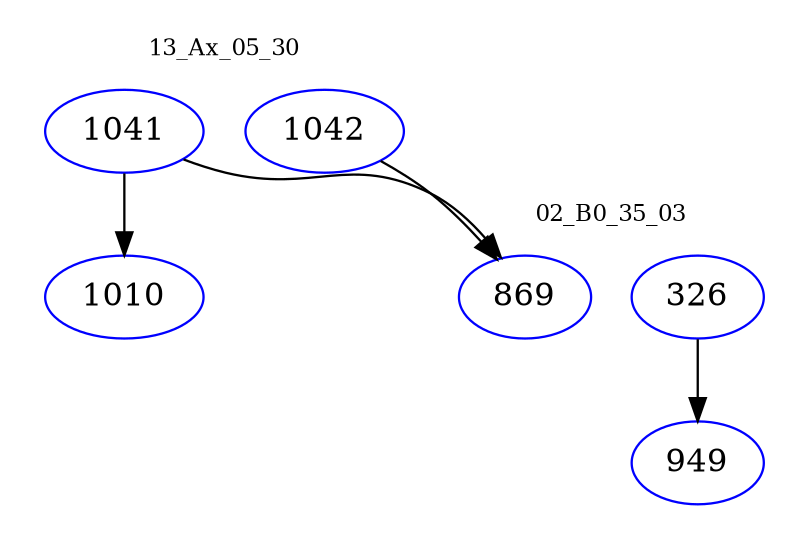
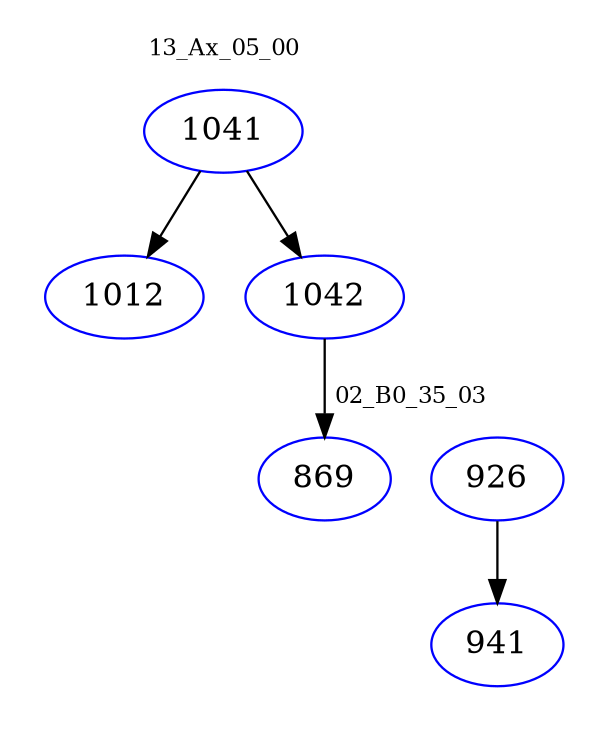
cluster "13_Ax_05_30": label "13_Ax_05_30" -> "13_Ax_05_00"
edge "1041" -> "869": now "1041" -> "1042"
node "1010": label "1010" -> "1012"
node "326": label "326" -> "926"
node "949": label "949" -> "941"
